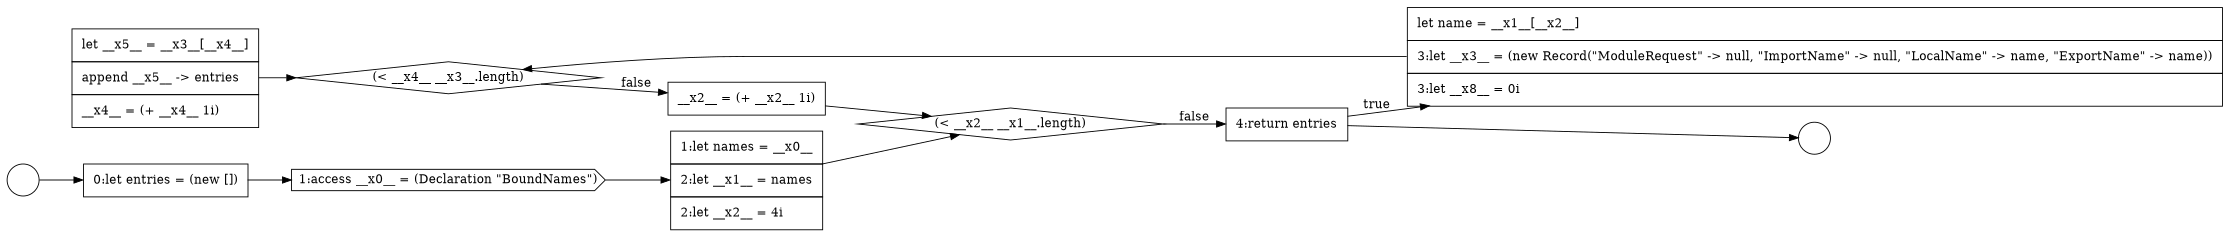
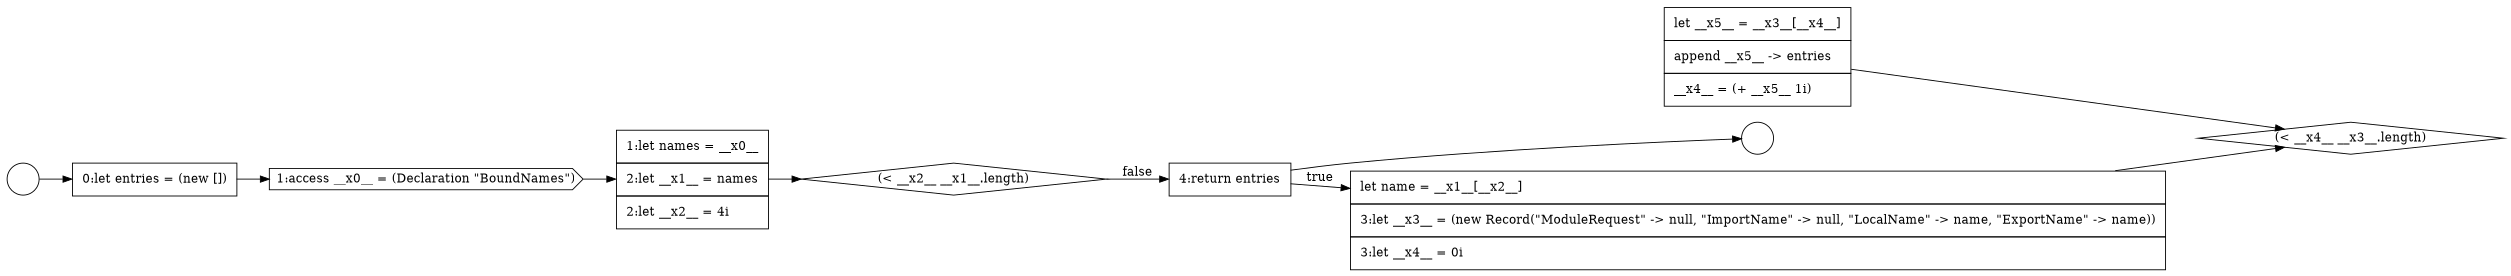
node "let name = __x1__[__x2__]": text "3:let __x8__ = 0i" -> "3:let __x4__ = 0i"
node "__x2__ = (+ __x2__ 1i)": removed
node "let __x5__ = __x3__[__x4__]": text "__x4__ = (+ __x4__ 1i)" -> "__x4__ = (+ __x5__ 1i)"
